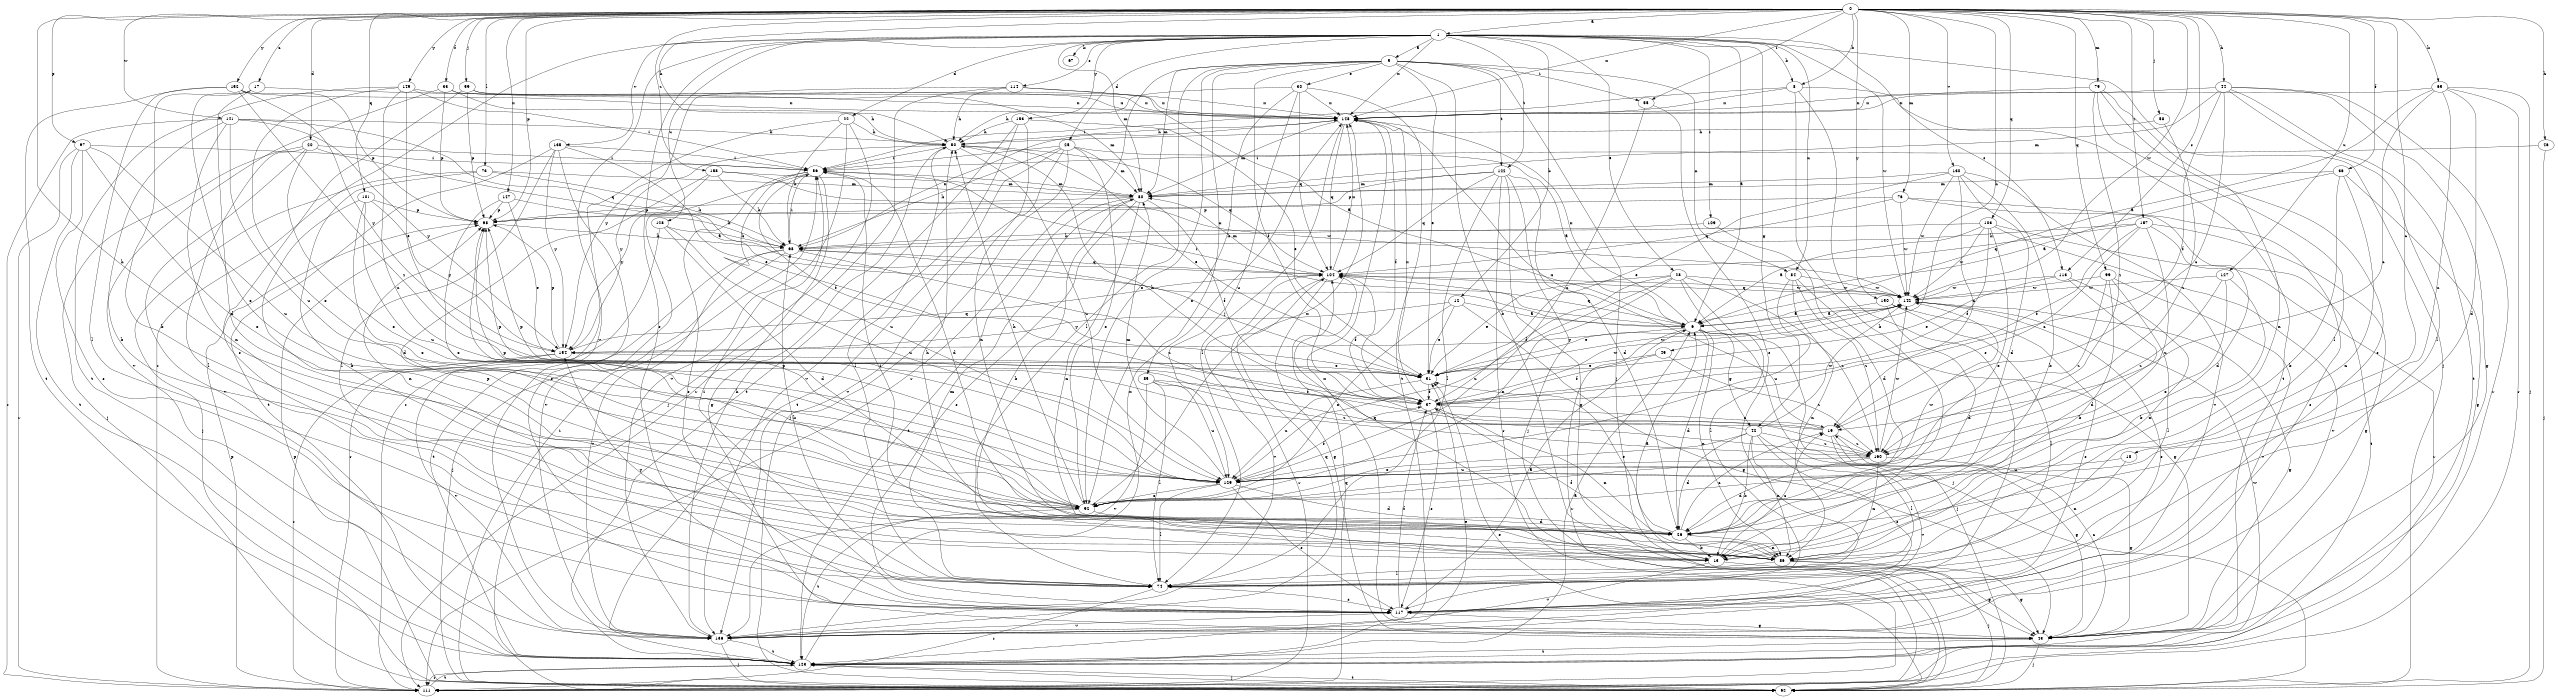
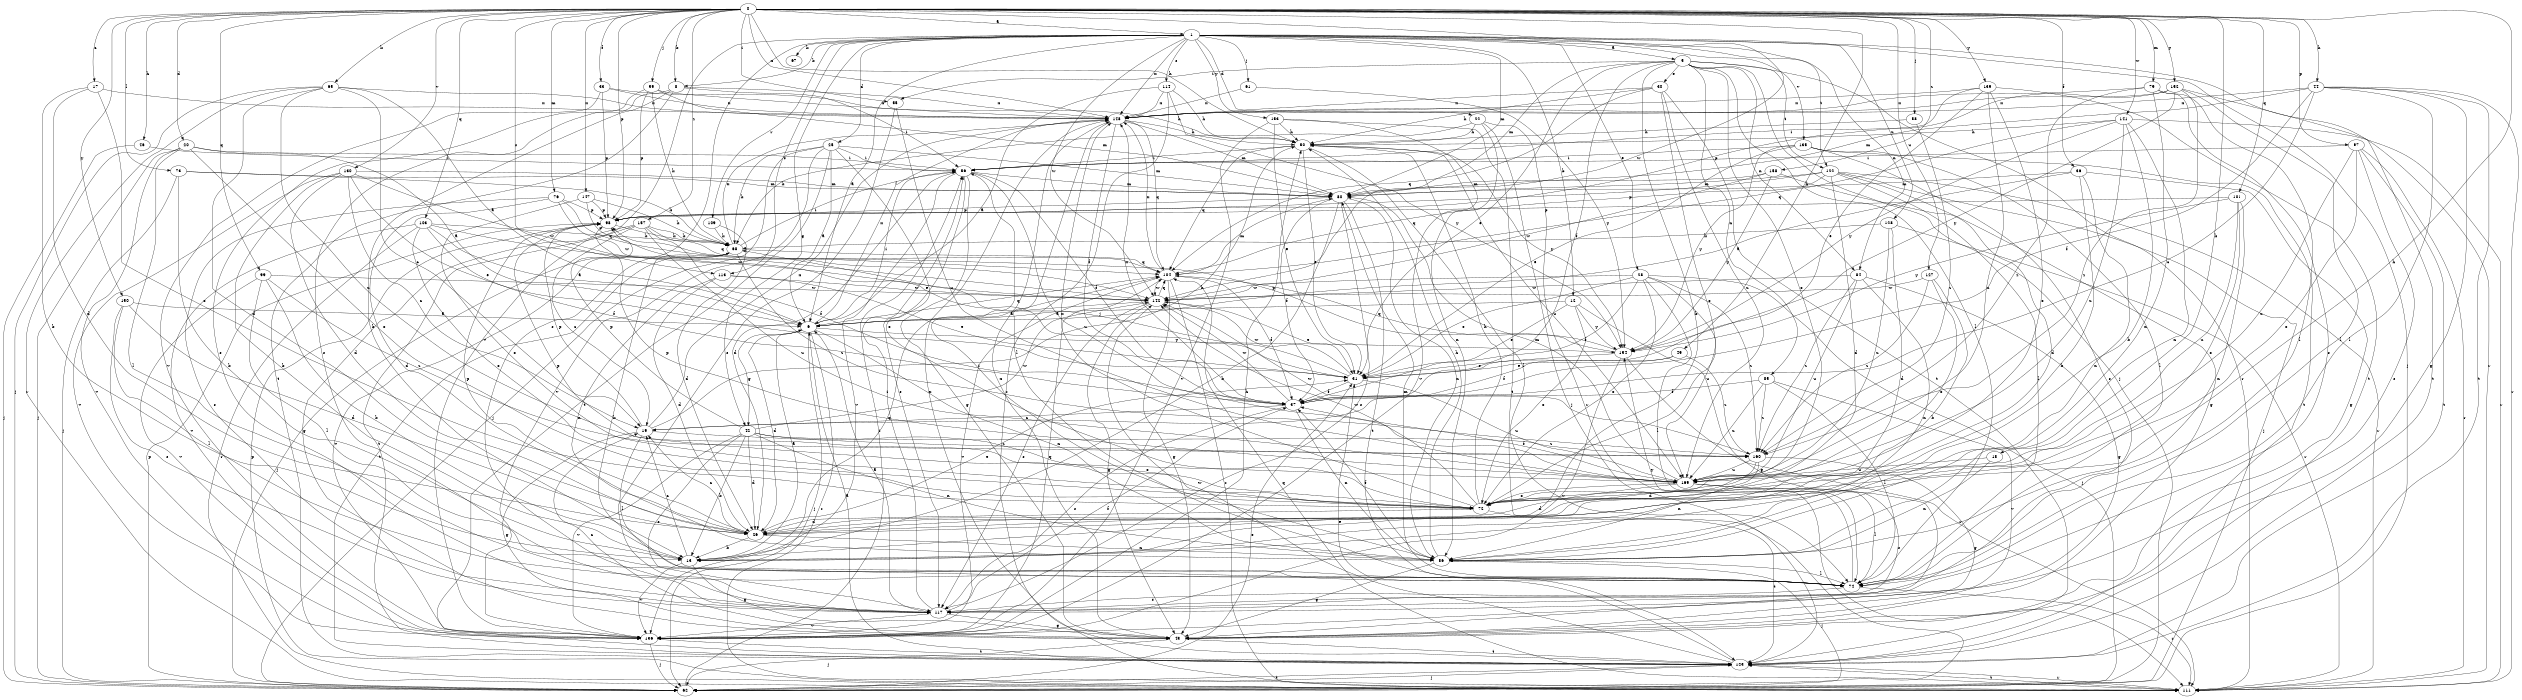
node "149": label "149" -> "139"
node "61": added
edge "158" -> "68": now "59" -> "68"
edge "0" -> "18": label "c" -> "k"
node "129": label "129" -> "169"
node "92": label "92" -> "72"
